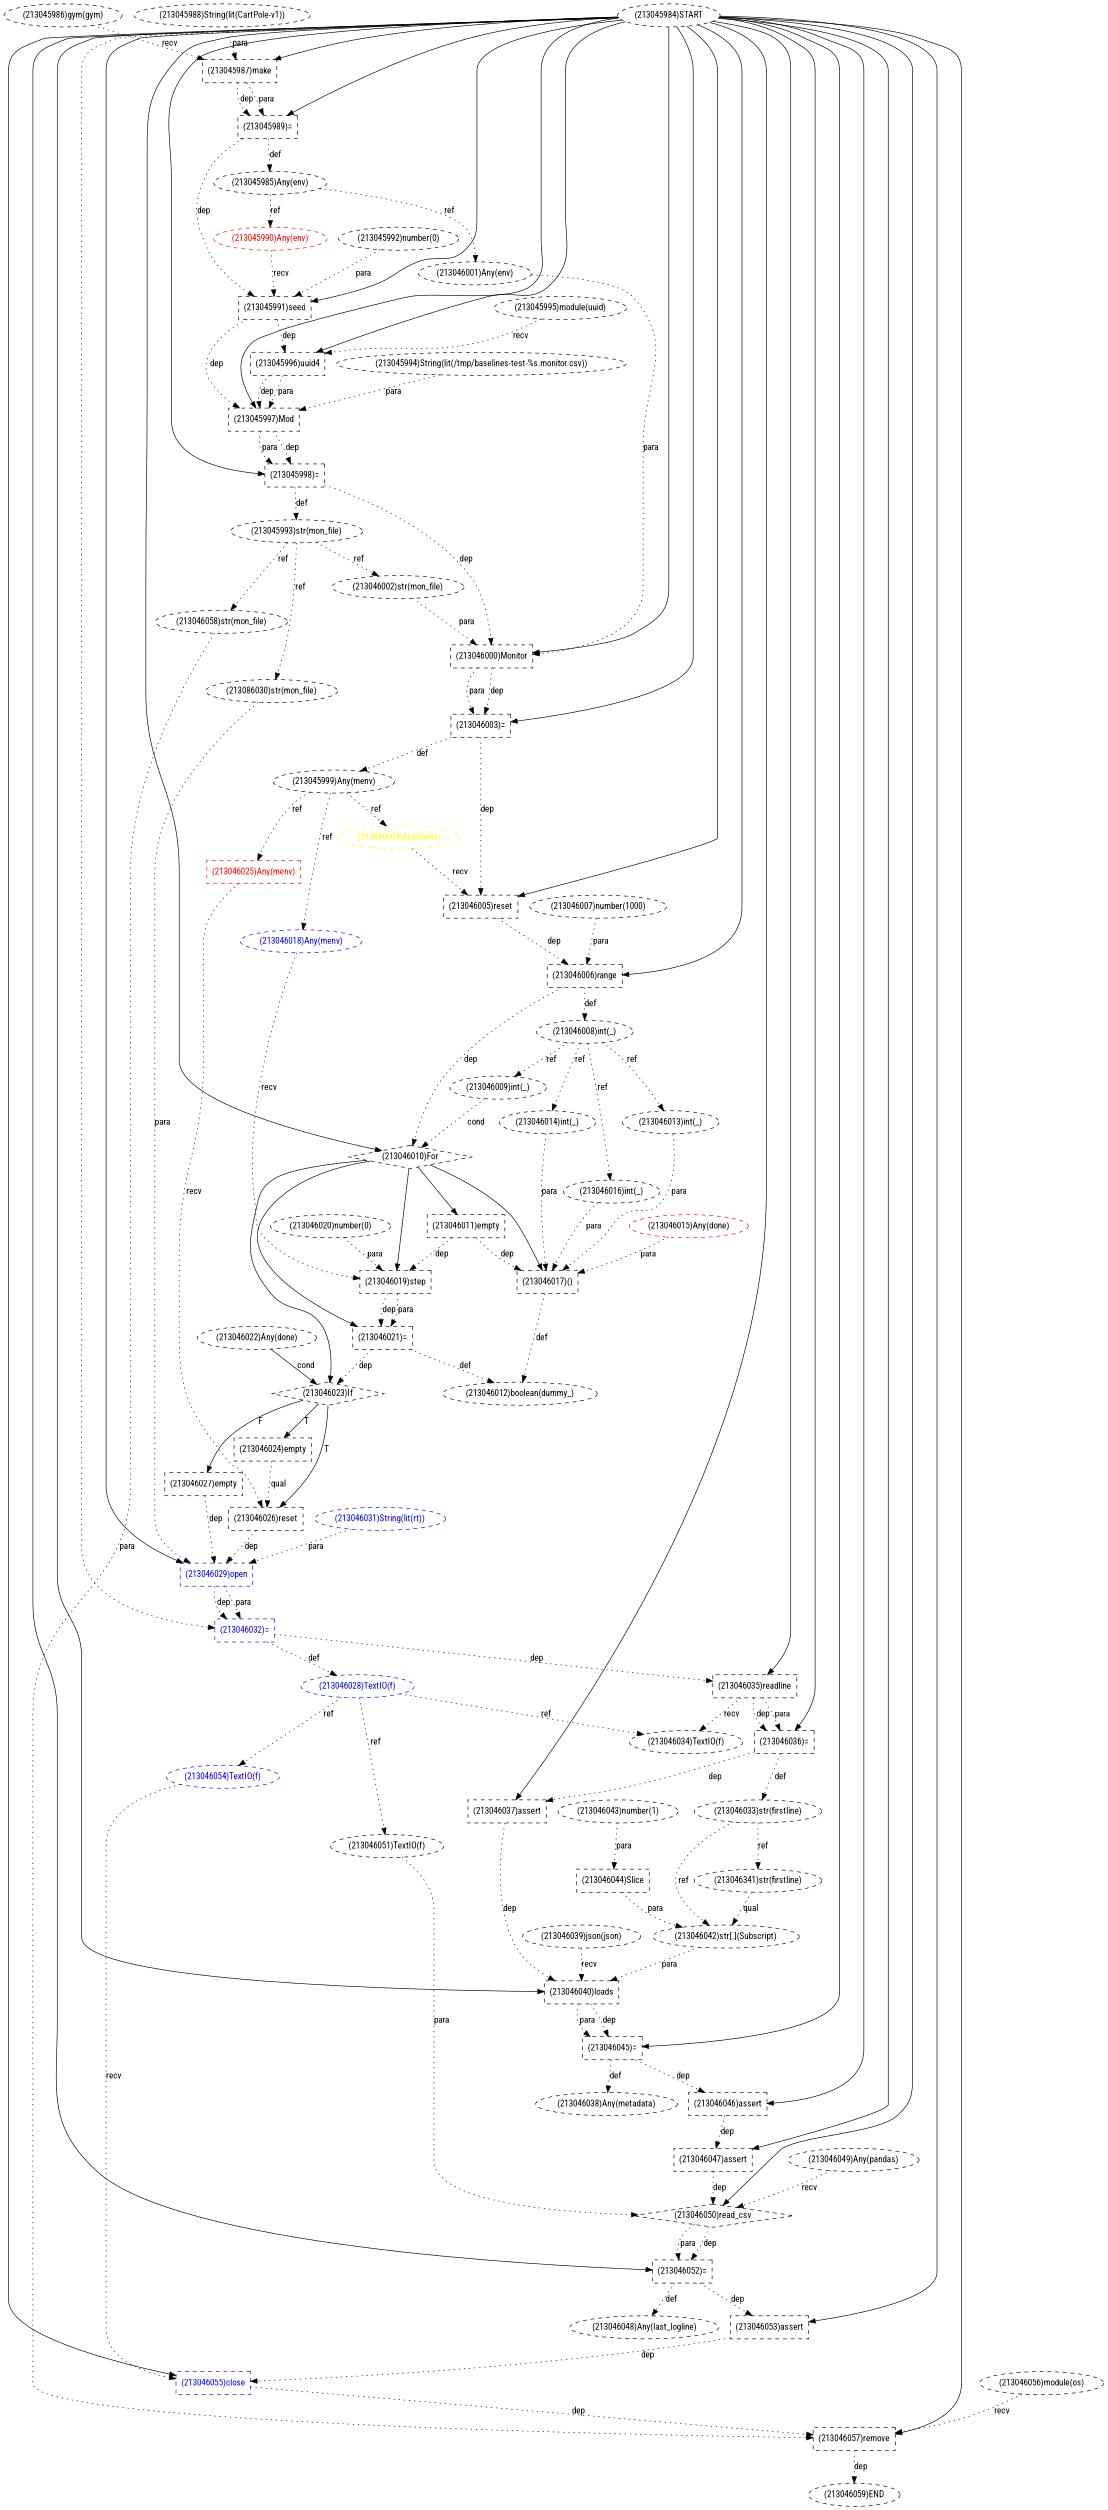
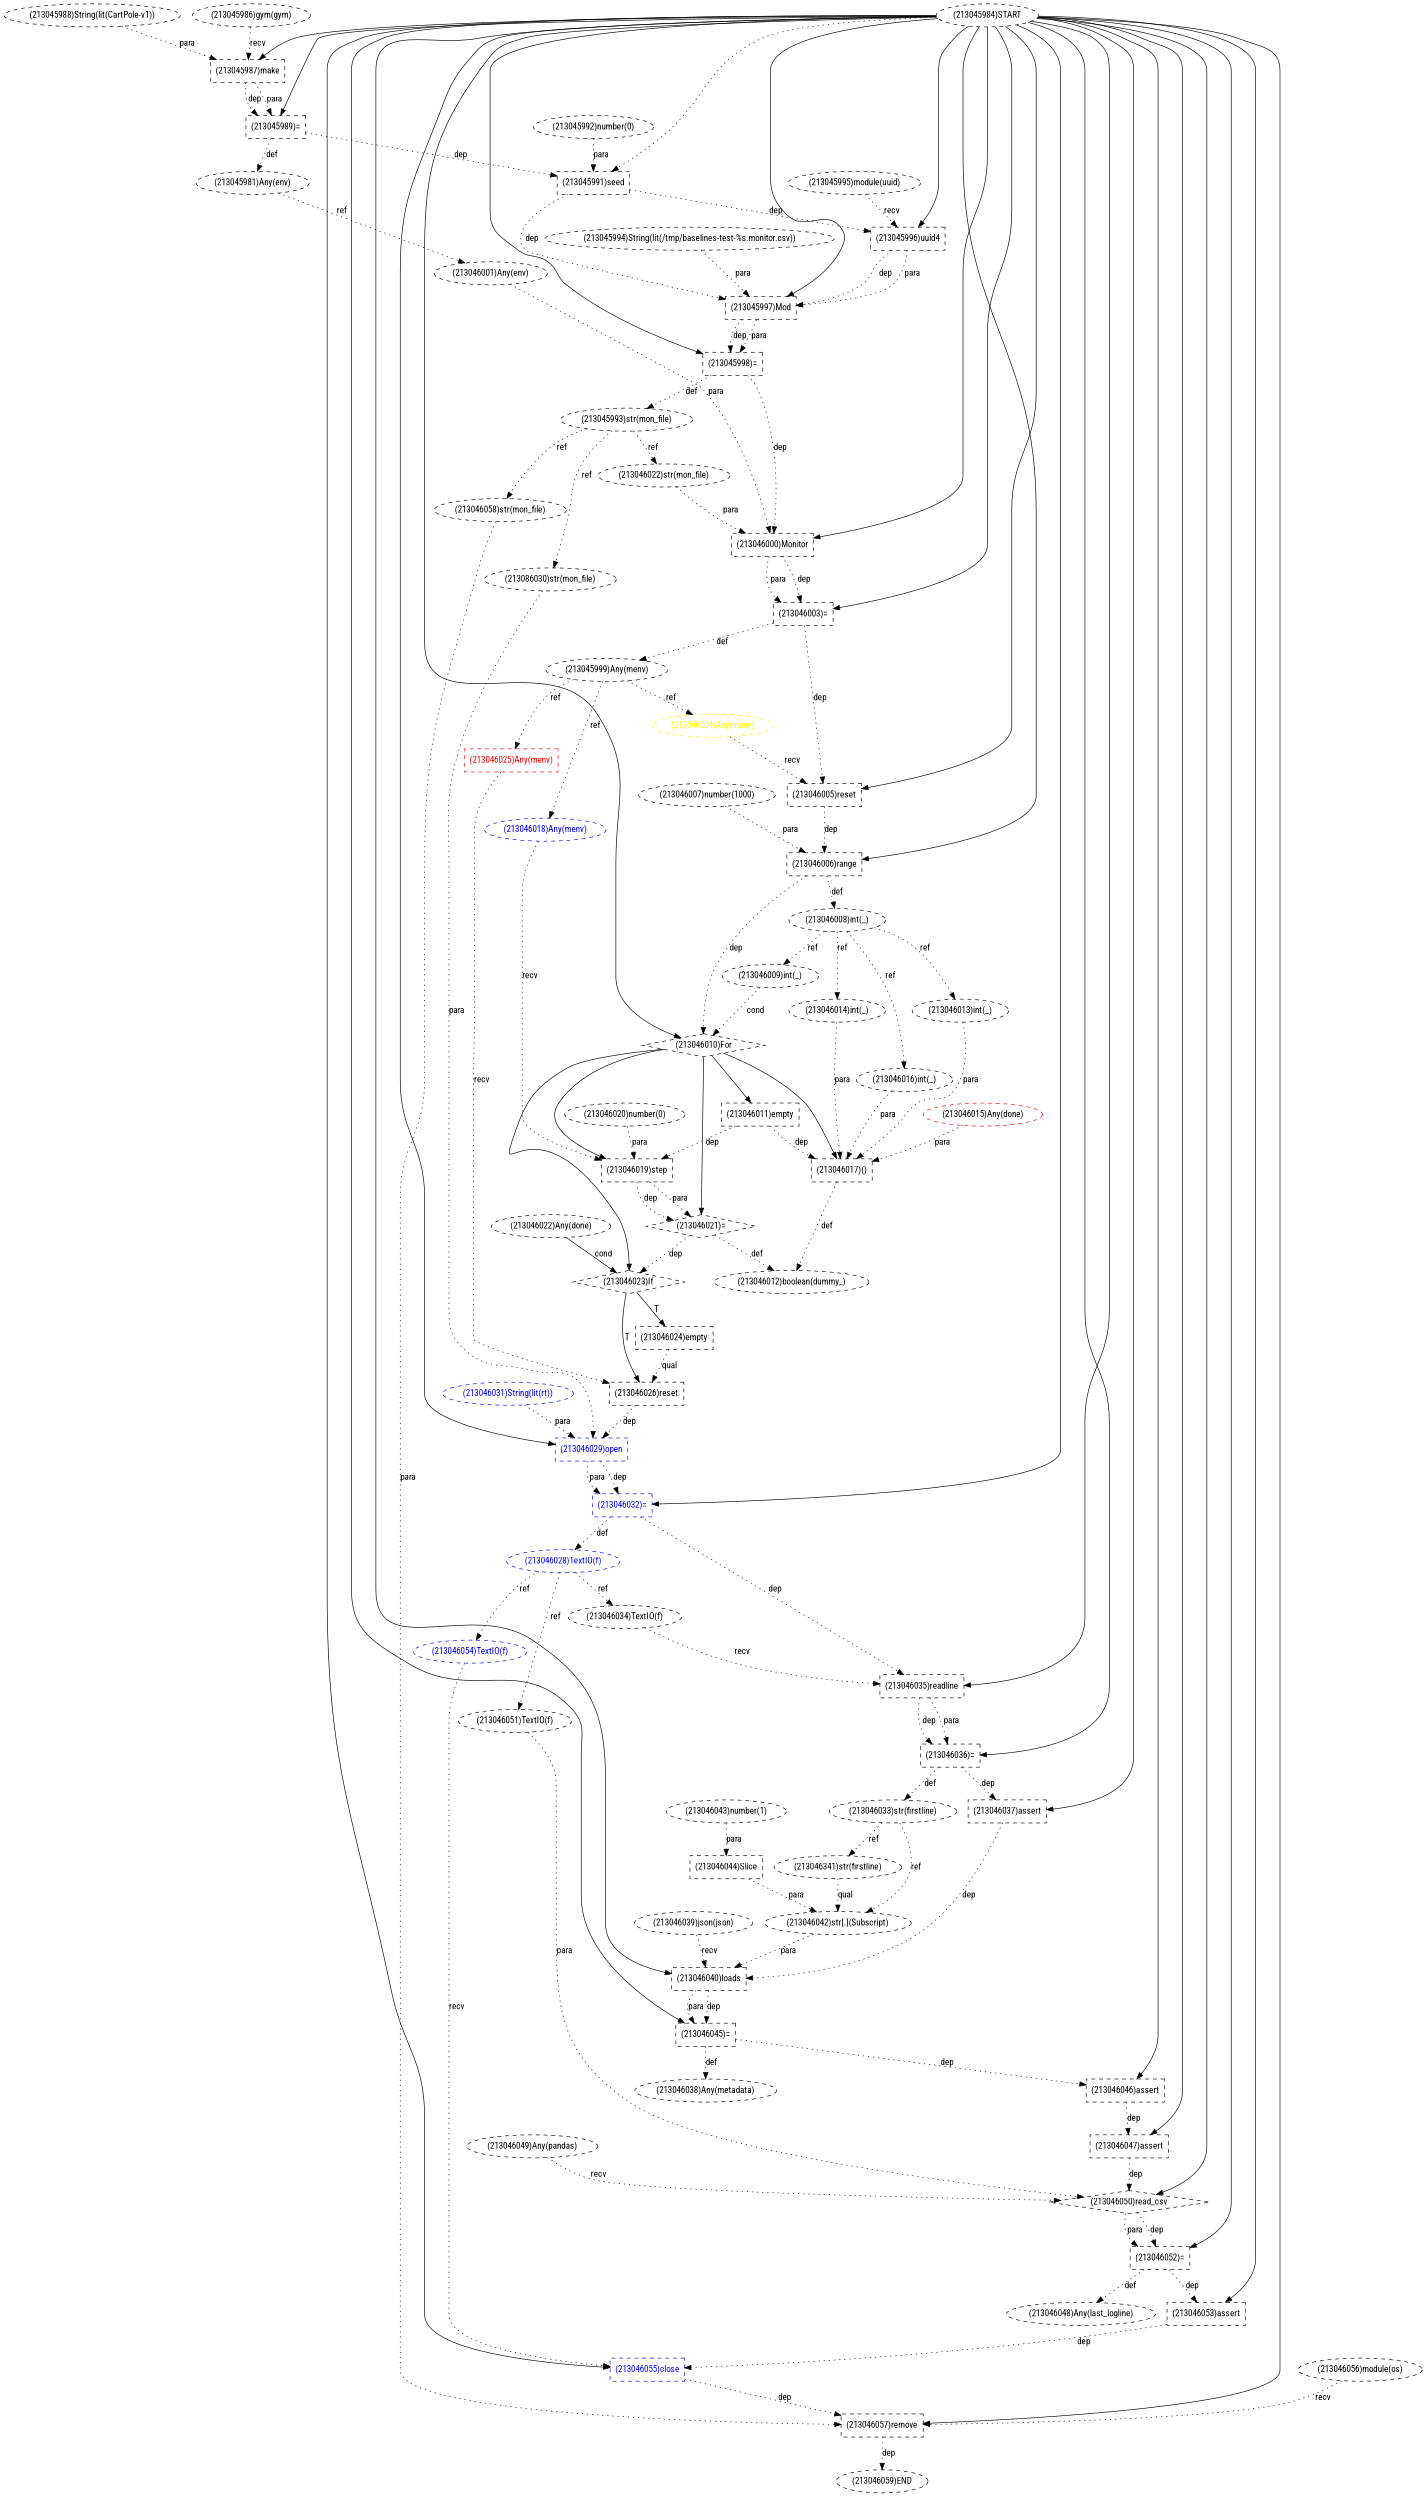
edge "(213045984)START" -> "(213045991)seed": style solid -> dotted
node "(213045985)Any(env)": label "(213045985)Any(env)" -> "(213045981)Any(env)"
node "(213045990)Any(env)": removed
node "(213046002)str(mon_file)": label "(213046002)str(mon_file)" -> "(213046022)str(mon_file)"
edge "(213045984)START" -> "(213046032)=": style dotted -> solid
node "(213046021)=": shape box -> diamond
node "(213046027)empty": removed
edge "(213046035)readline" -> "(213046034)TextIO(f)": reversed
